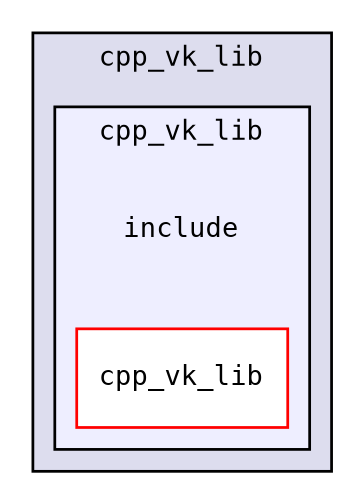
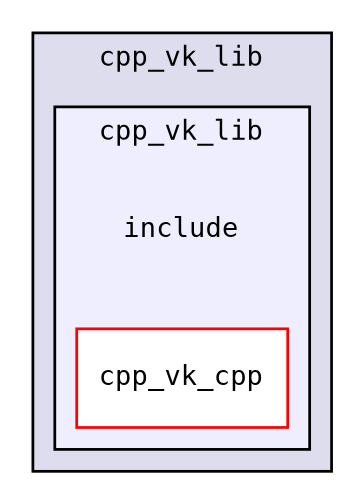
node "cpp_vk_lib": label "cpp_vk_lib" -> "cpp_vk_cpp"
